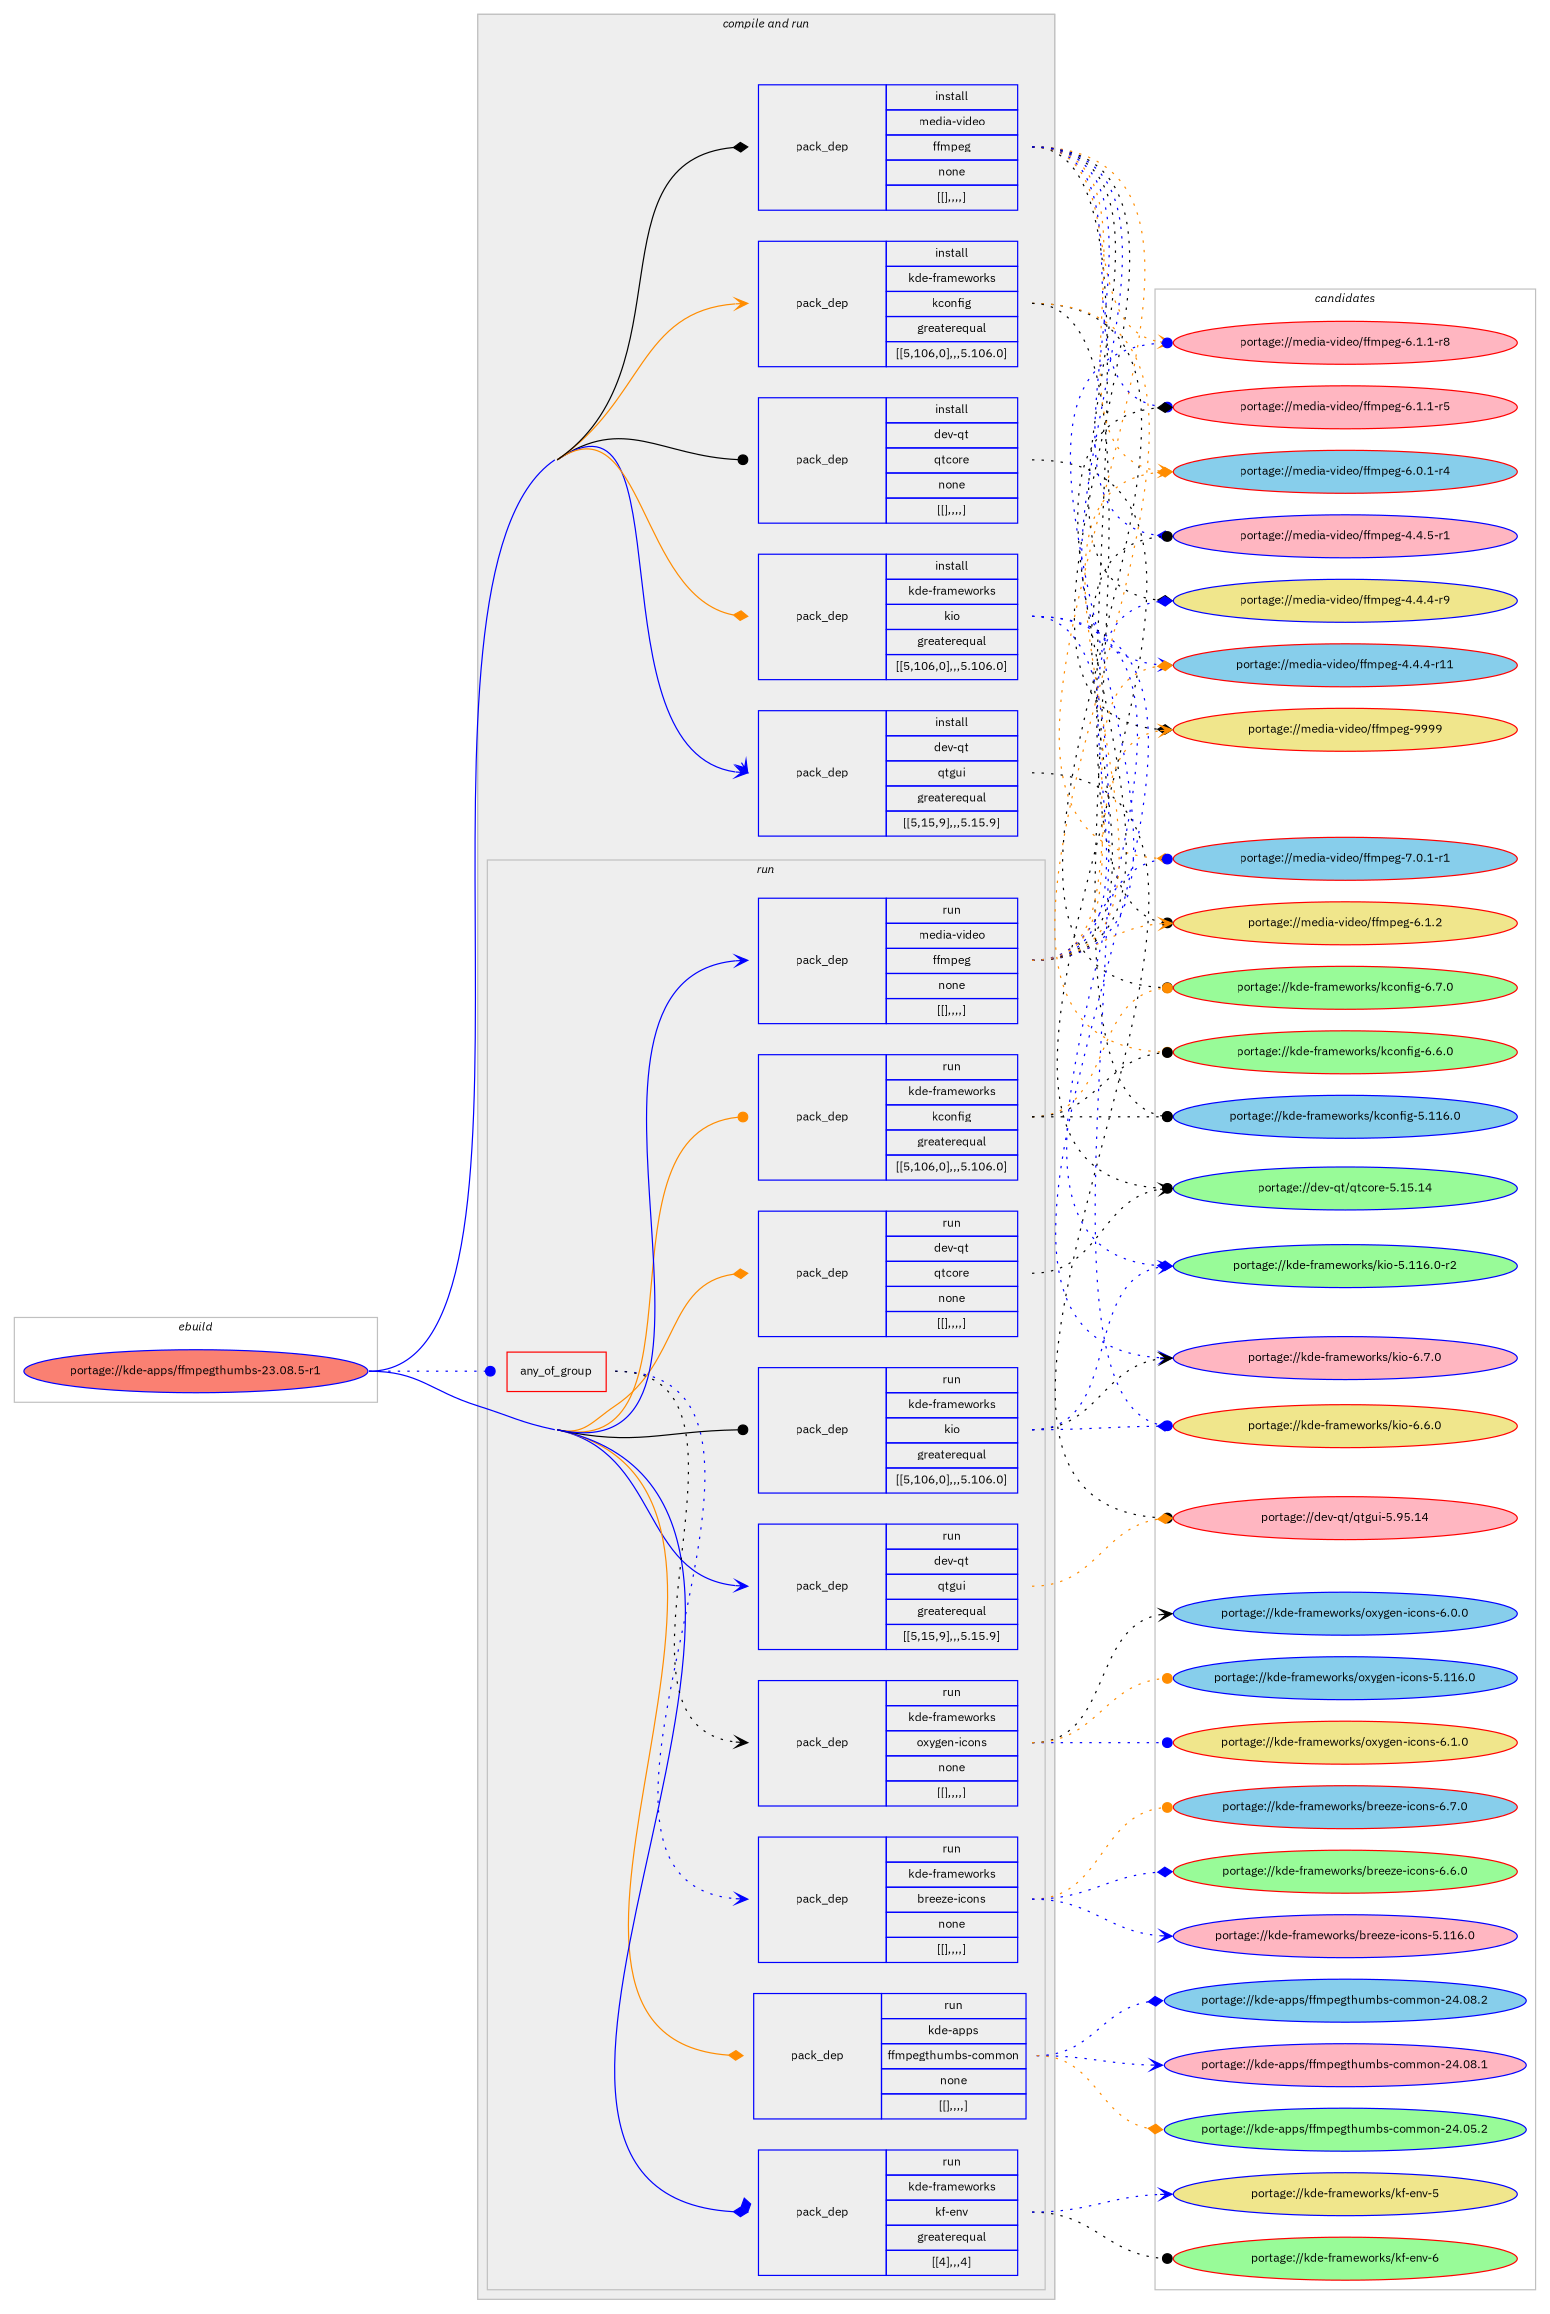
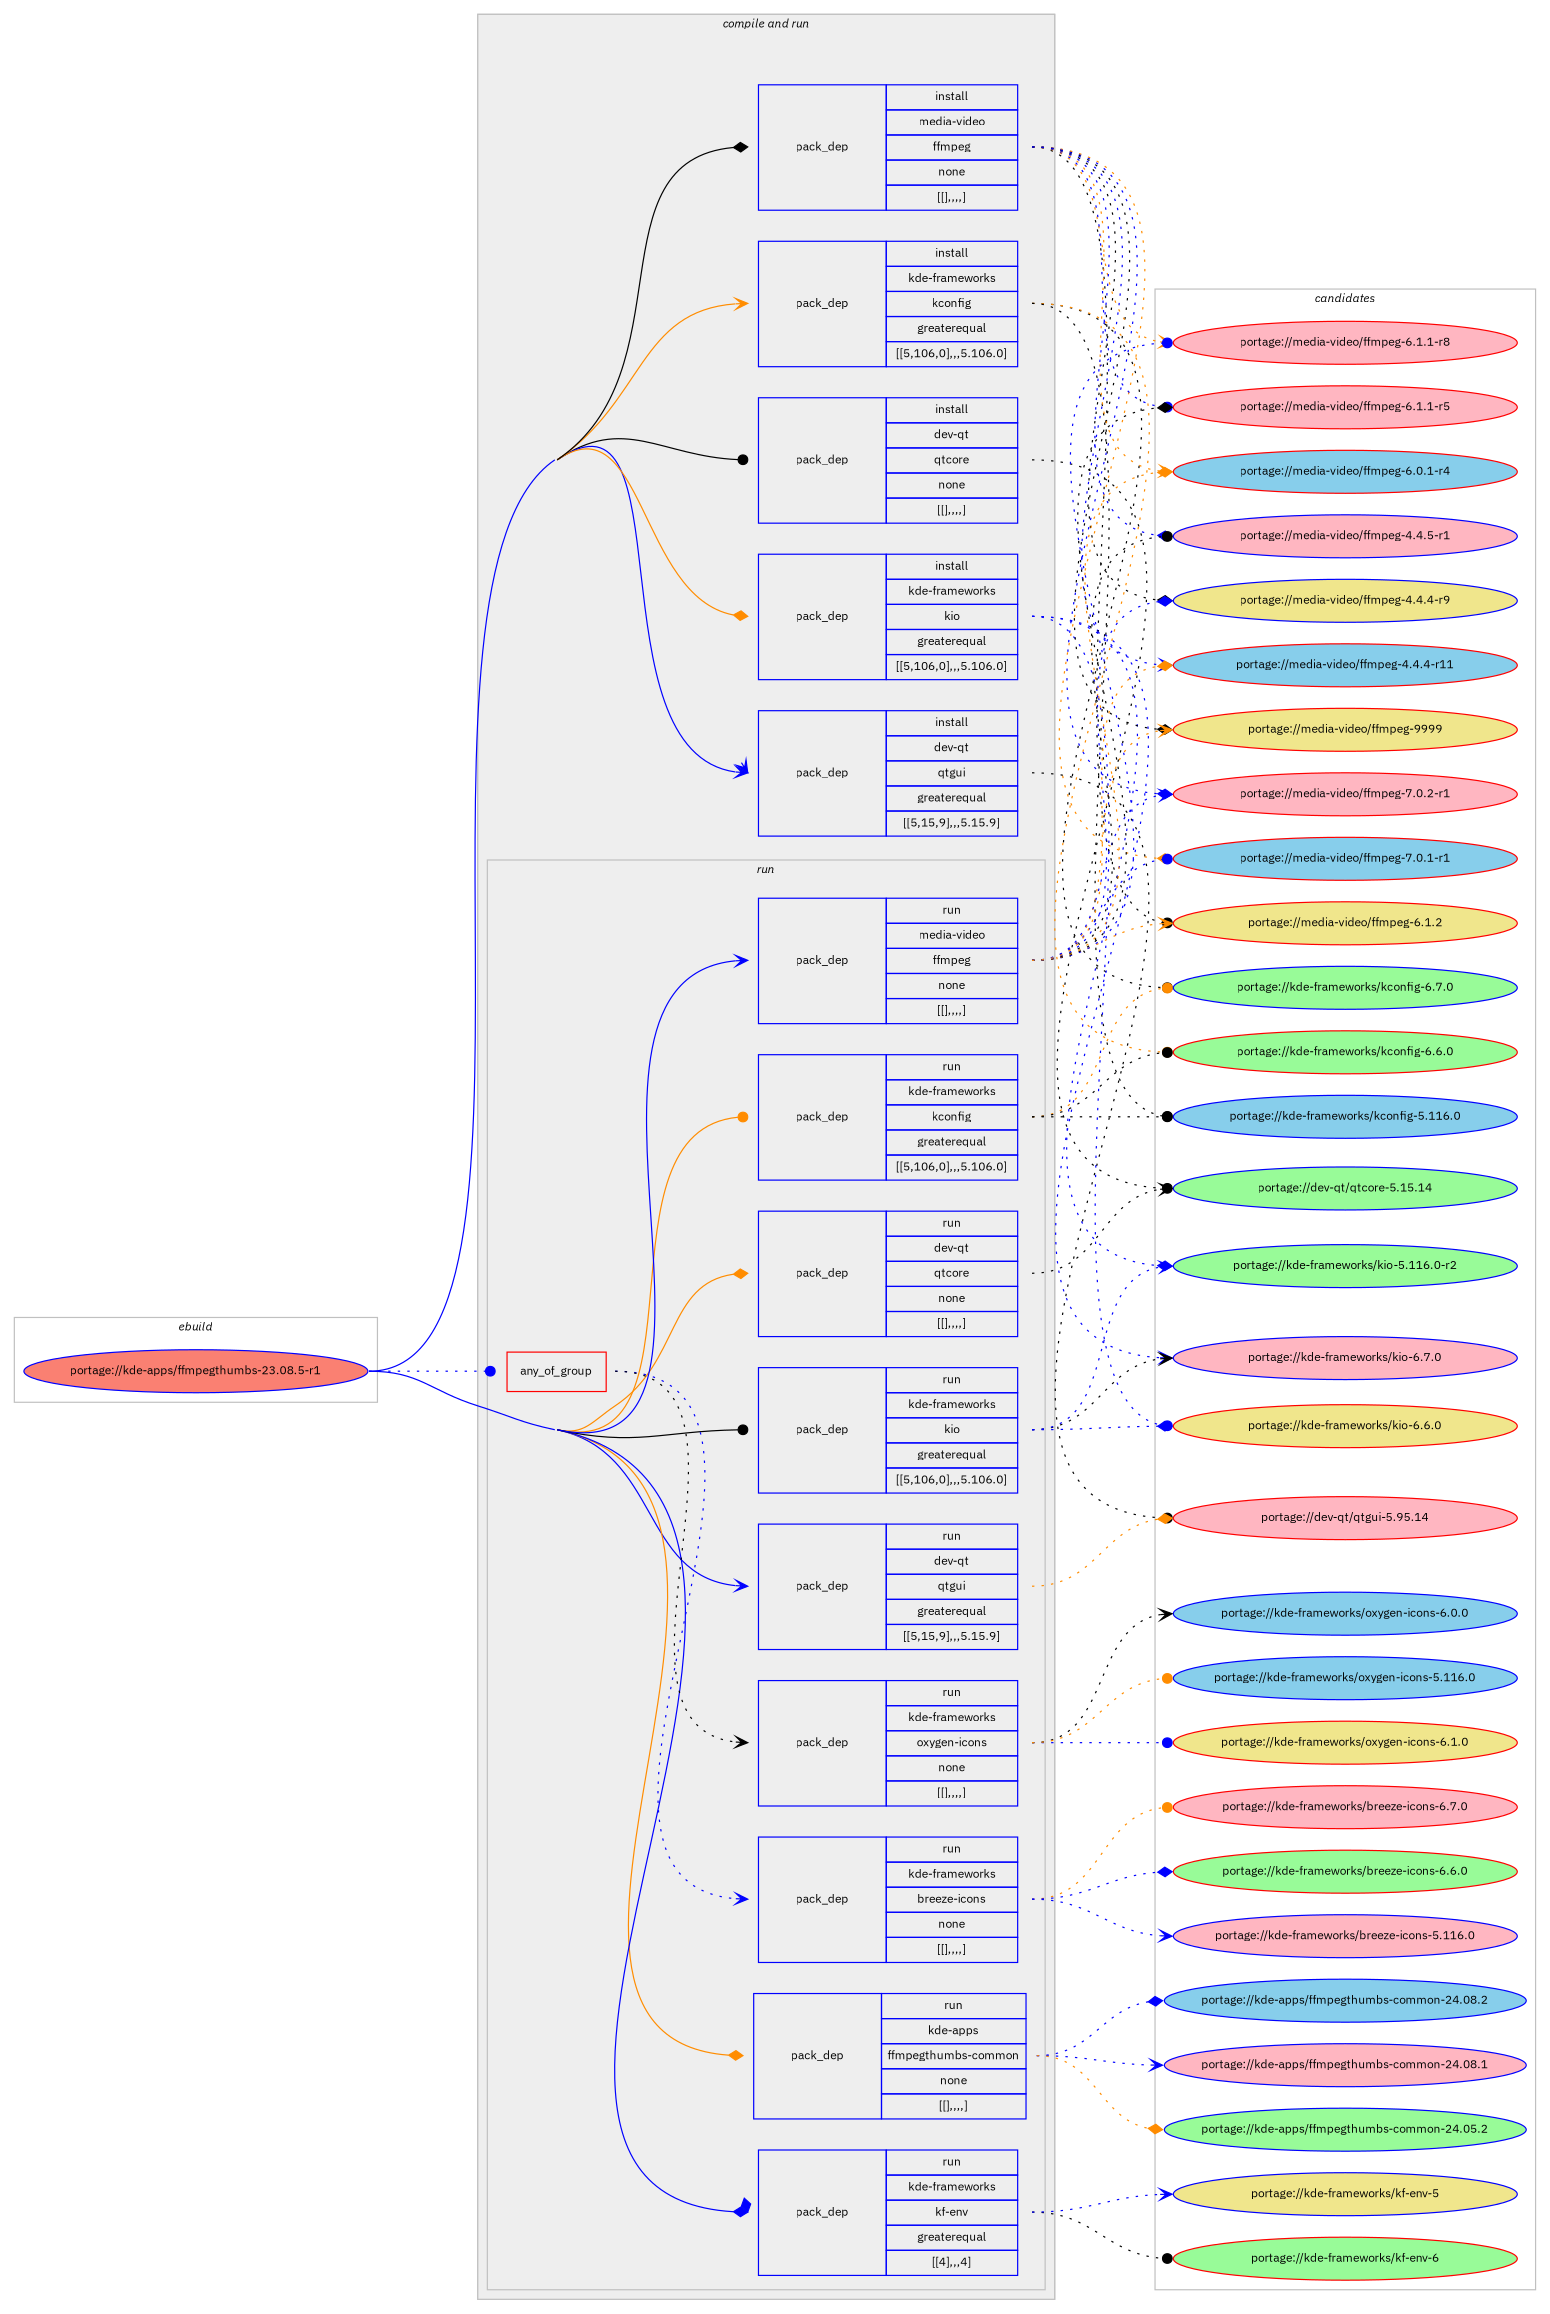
node "portage://media-video/ffmpeg-7.0.2-r1": added
node "portage://kde-frameworks/kconfig-6.7.0": color red -> blue
node "portage://kde-frameworks/breeze-icons-6.7.0": fillcolor skyblue -> lightpink
